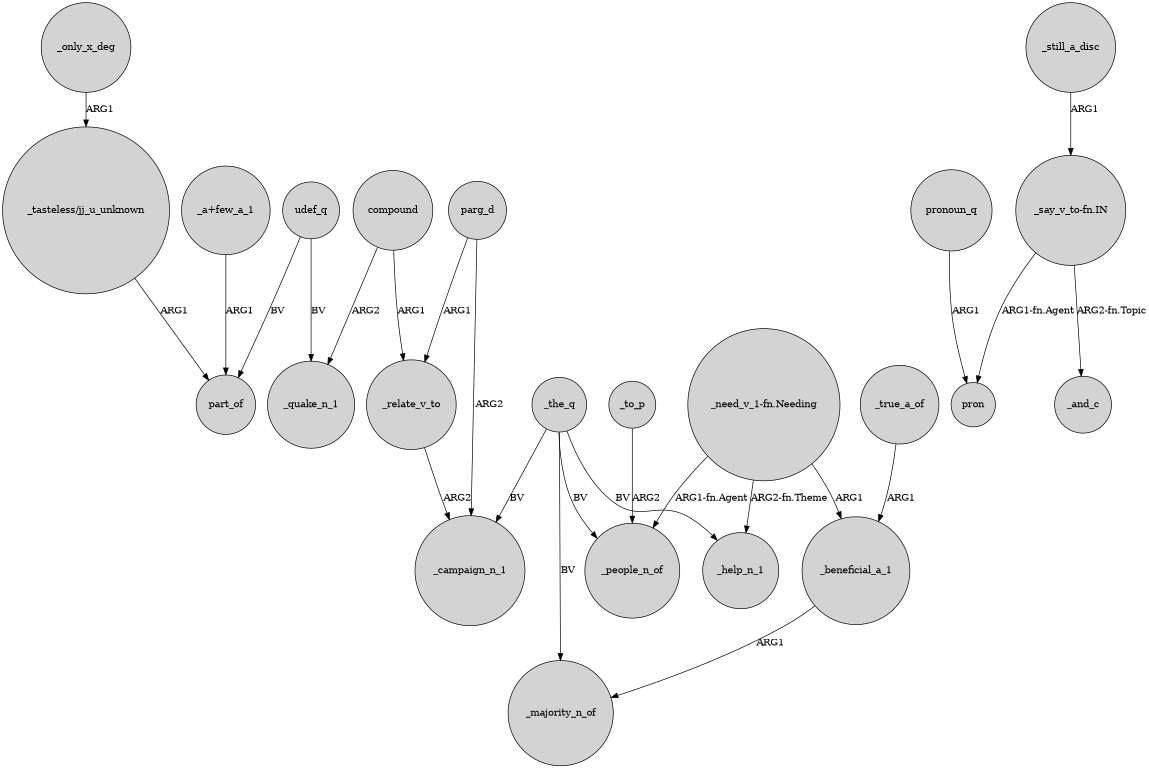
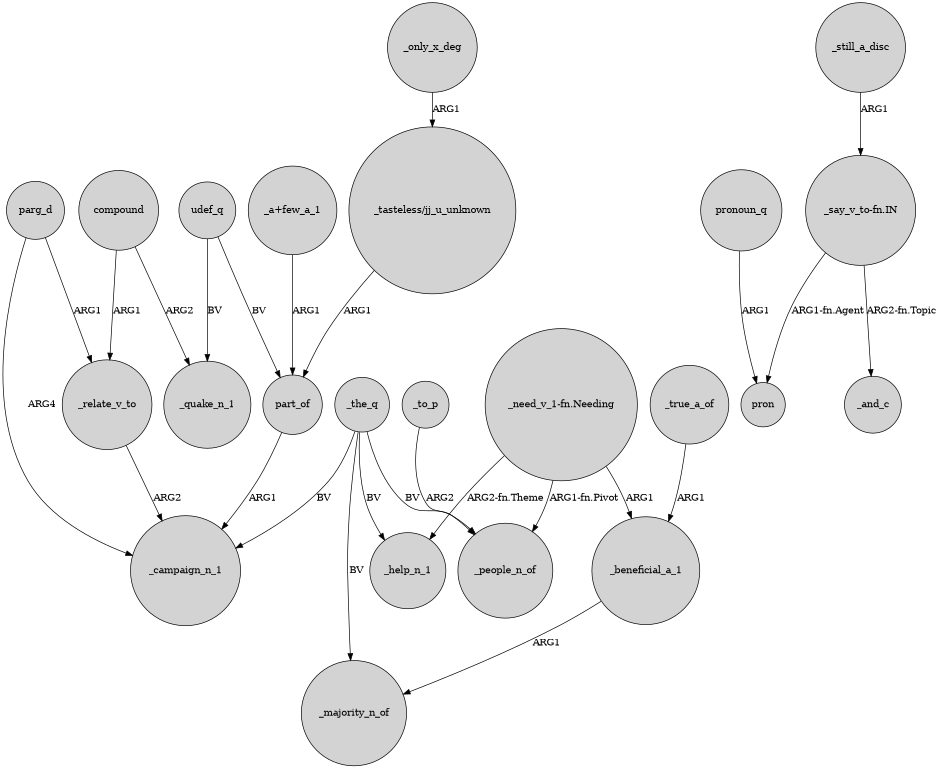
edge "parg_d" -> "_campaign_n_1": label "ARG2" -> "ARG4"
edge "part_of" -> "_campaign_n_1": added, label "ARG1"
edge "_need_v_1-fn.Needing" -> "_people_n_of": label "ARG1-fn.Agent" -> "ARG1-fn.Pivot"
